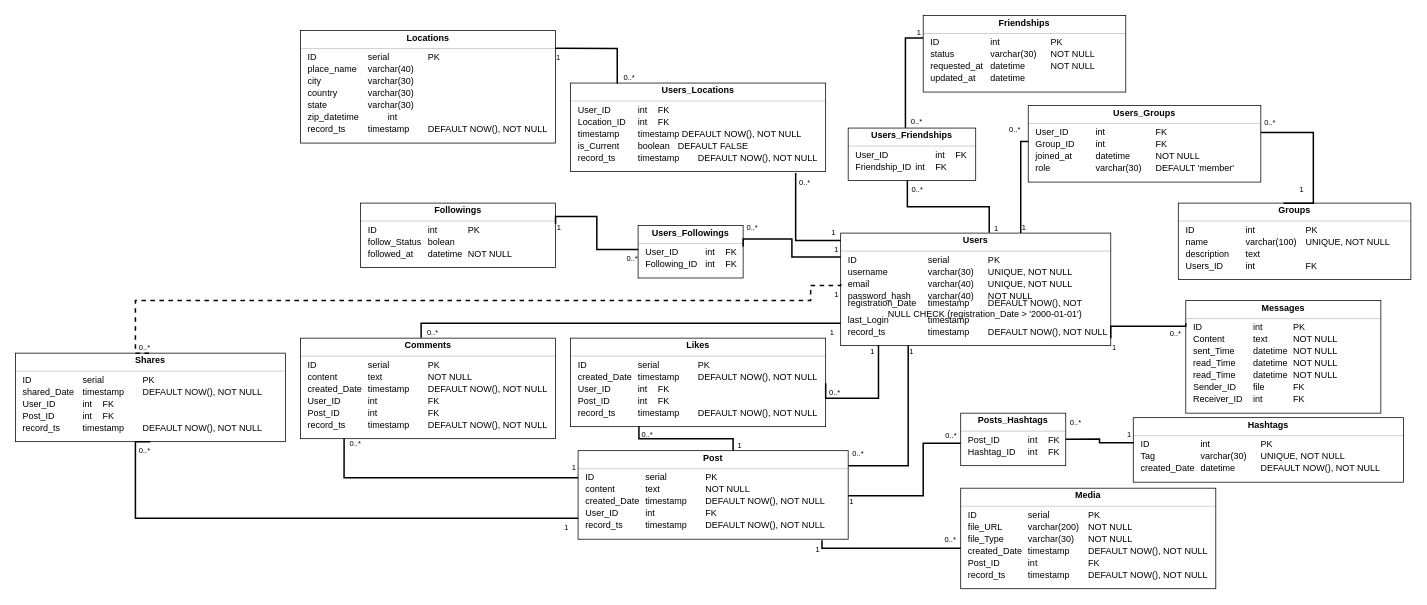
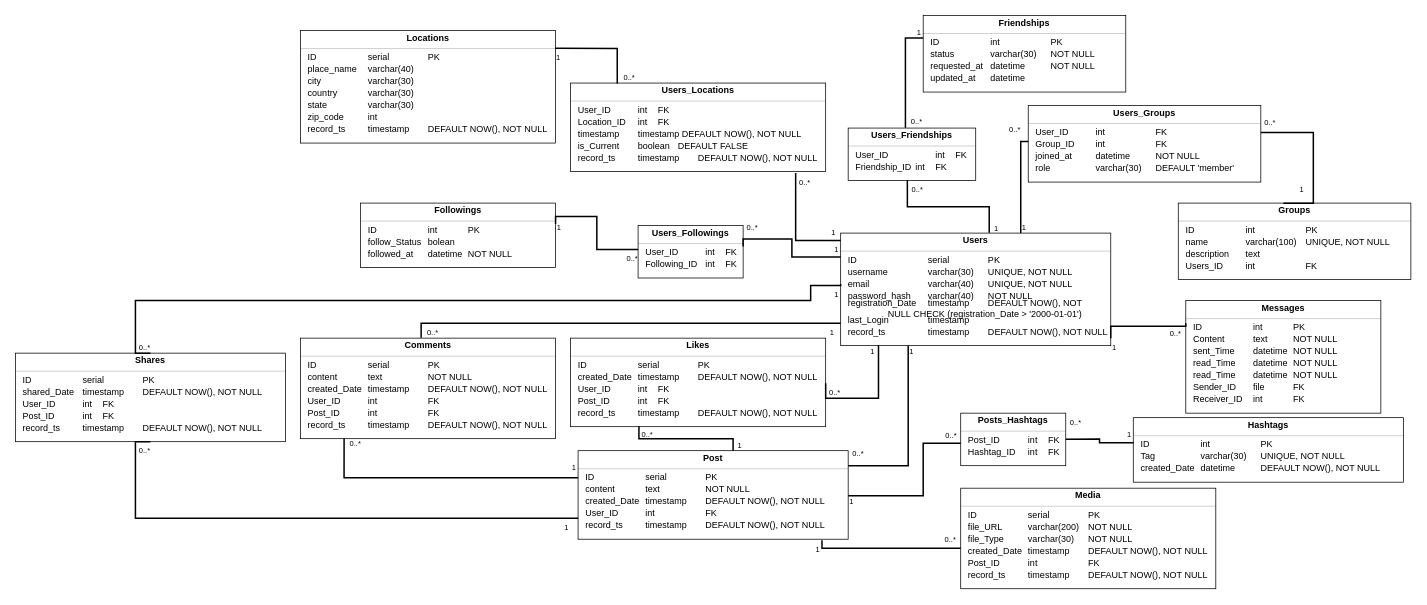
node "zip_datetime int": label "zip_datetime int" -> "zip_code int"
edge "email varchar(40) UNIQUE, NOT NULL" -- "Shares": style dashed -> solid
